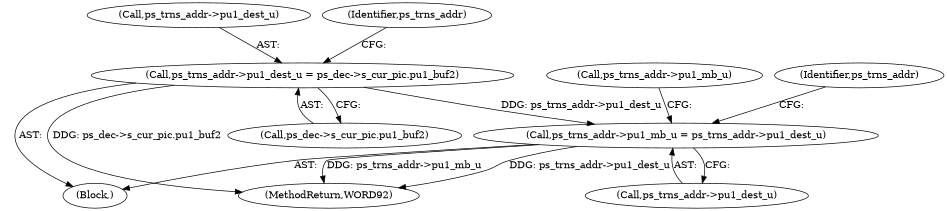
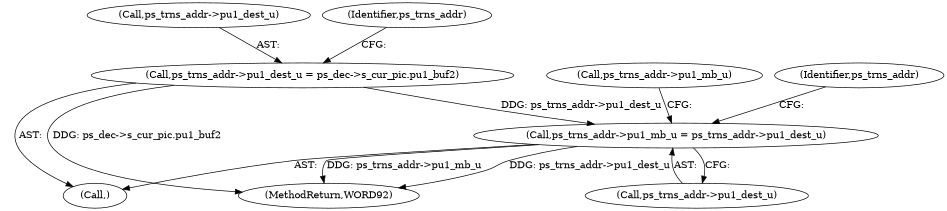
node "(Call,ps_dec->s_cur_pic.pu1_buf2)": removed
node "(Block,)": label "(Block,)" -> "(Call,)"
